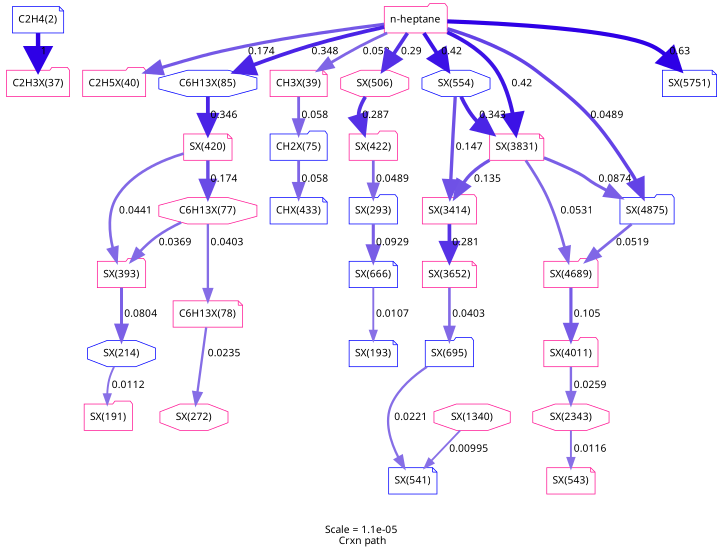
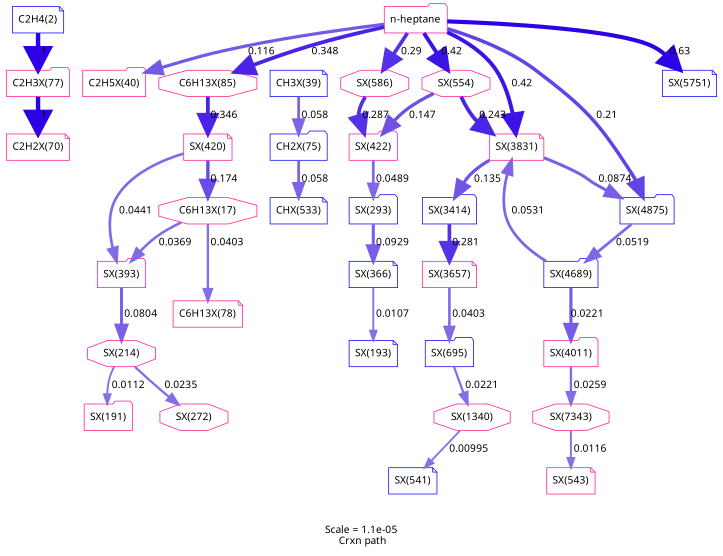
edge "n-heptane" -> "CH3X(39)": removed, label "0.058"
edge "n-heptane" -> "C2H5X(40)": label " 0.174" -> " 0.116"
node "C2H3X(37)": label "C2H3X(37)" -> "C2H3X(77)"
node "C6H13X(85)": color blue -> deeppink
node "CH3X(39)": color deeppink -> blue
node "SX(506)": label "SX(506)" -> "SX(586)"
node "SX(554)": color blue -> deeppink
edge "SX(554)" -> "SX(3831)": label " 0.343" -> " 0.243"
edge "n-heptane" -> "SX(4875)": label " 0.0489" -> " 0.21"
edge "SX(554)" -> "SX(3414)": now "SX(554)" -> "SX(422)"
node "C2H2X(70)": added
edge "SX(3831)" -> "SX(4689)": reversed
node "C6H13X(77)": label "C6H13X(77)" -> "C6H13X(17)"
node "CHX(433)": label "CHX(433)" -> "CHX(533)"
node "SX(3414)": color deeppink -> blue
node "SX(666)": label "SX(666)" -> "SX(366)"
node "SX(3652)": label "SX(3652)" -> "SX(3657)"
node "SX(4689)": color deeppink -> blue
edge "SX(4689)" -> "SX(4011)": label " 0.105" -> " 0.0221"
node "SX(214)": color blue -> deeppink
edge "C6H13X(78)" -> "SX(272)": now "SX(214)" -> "SX(272)"
edge "SX(695)" -> "SX(541)": now "SX(695)" -> "SX(1340)"
node "SX(2343)": label "SX(2343)" -> "SX(7343)"
